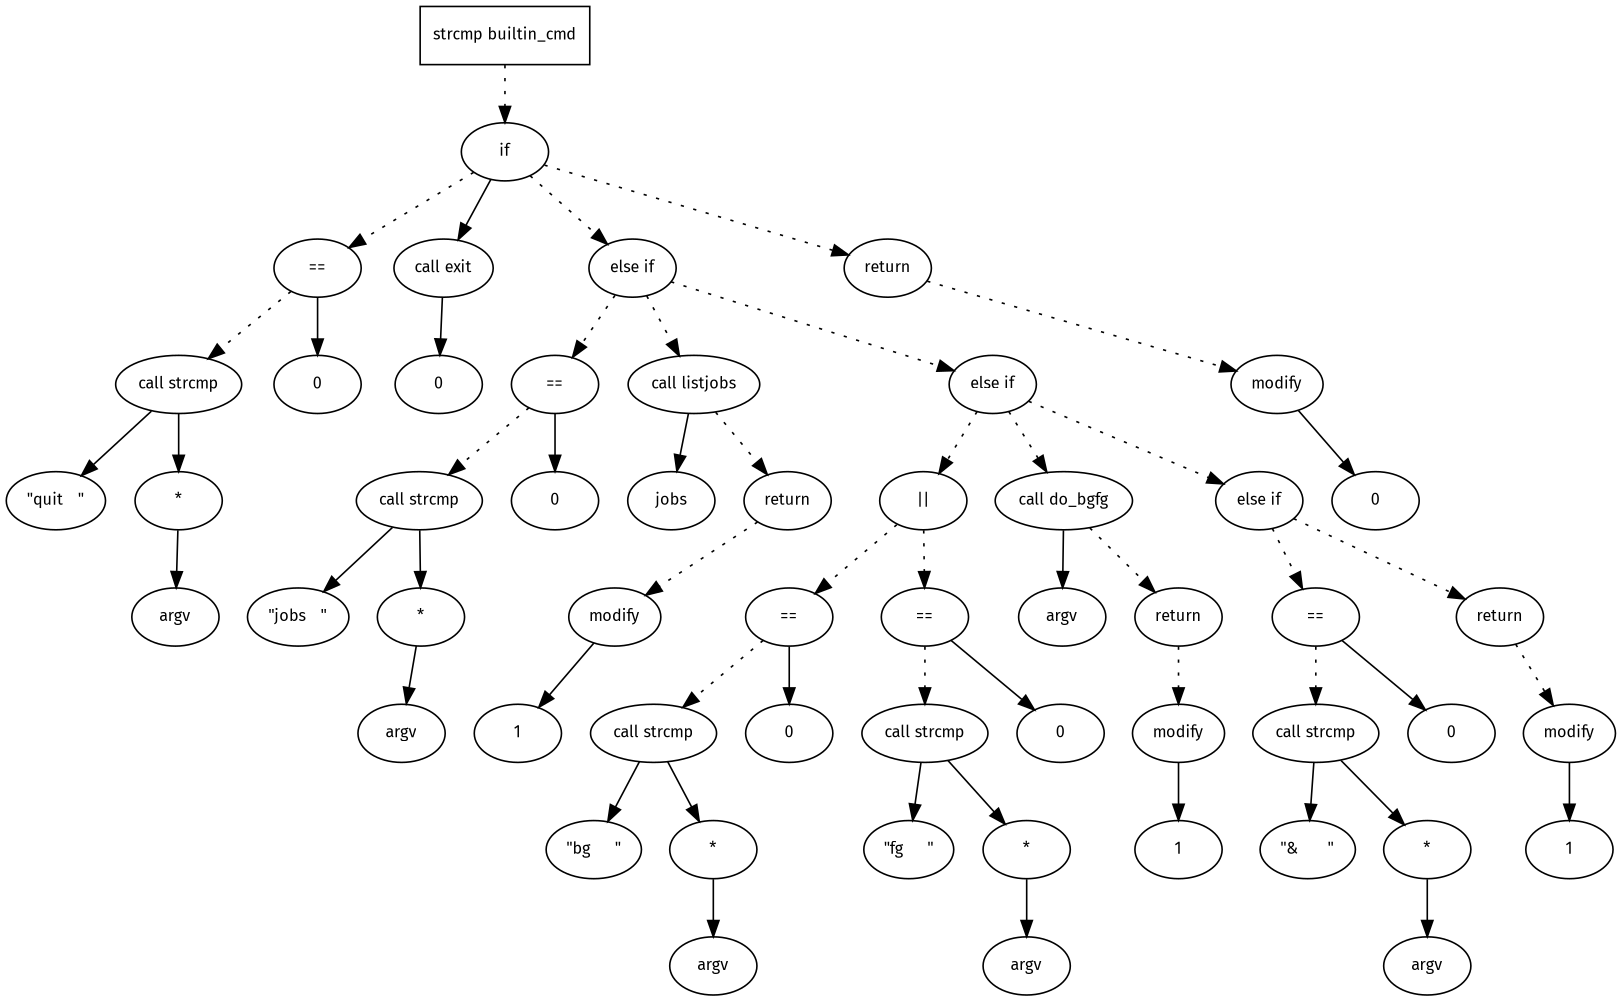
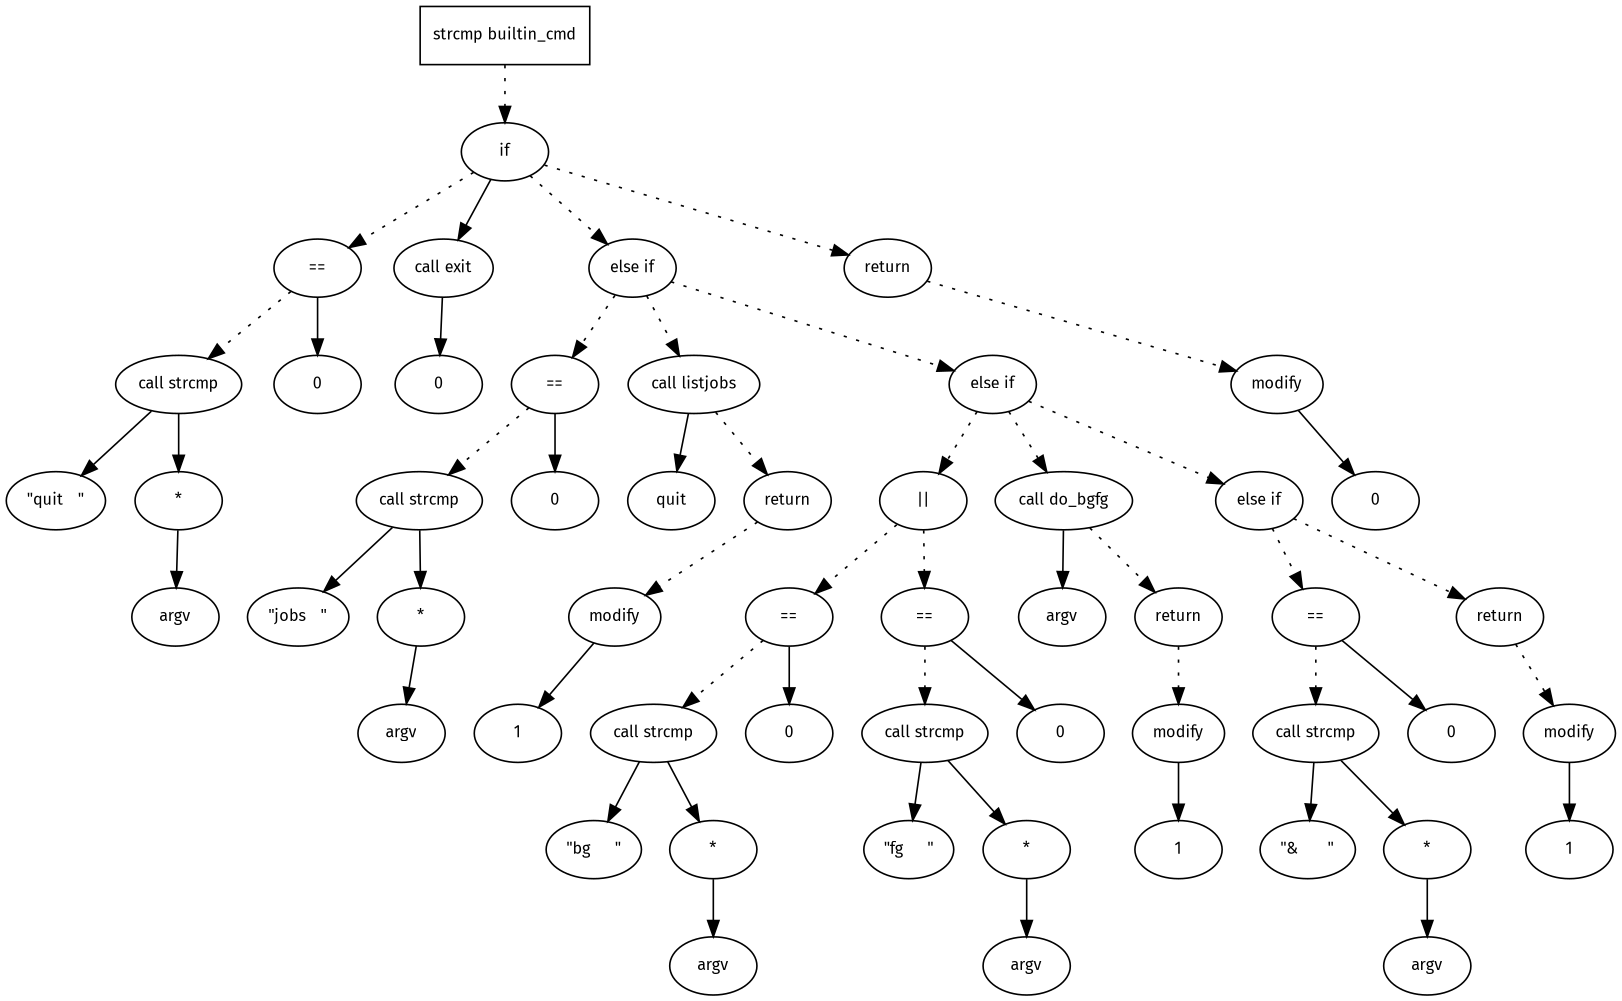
node "jobs": label "jobs" -> "quit"
